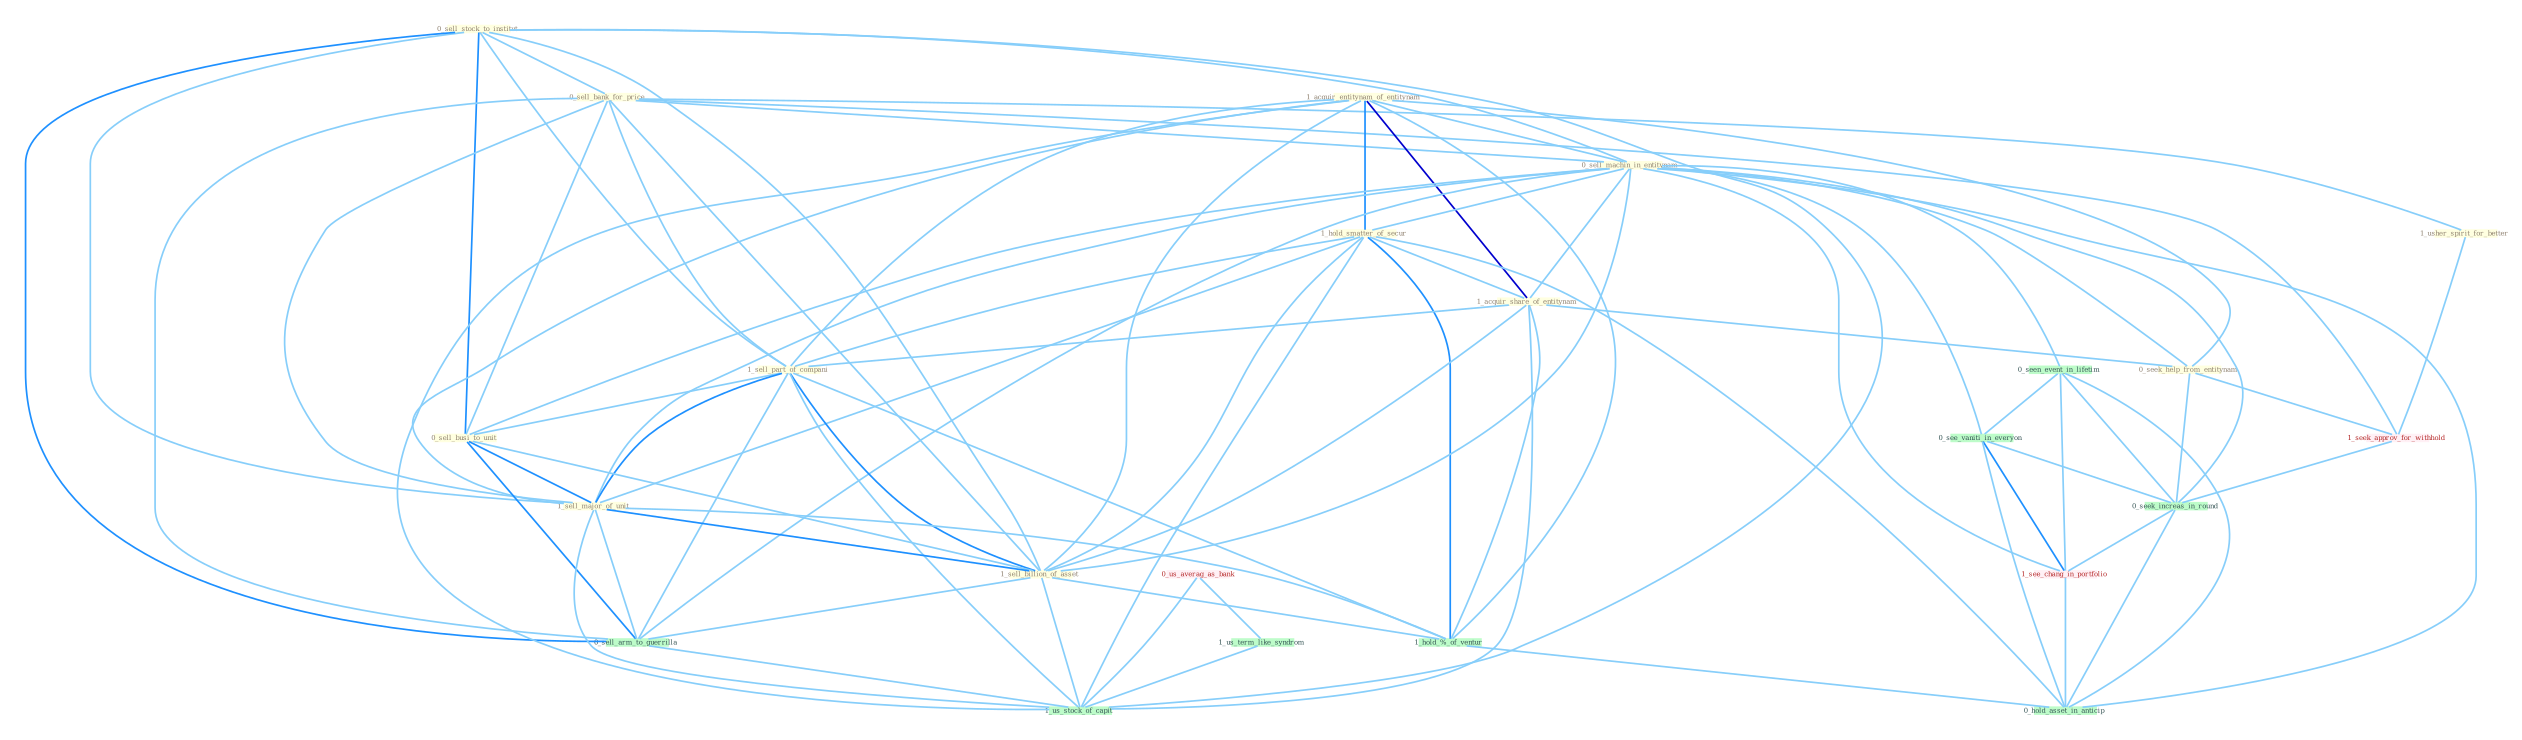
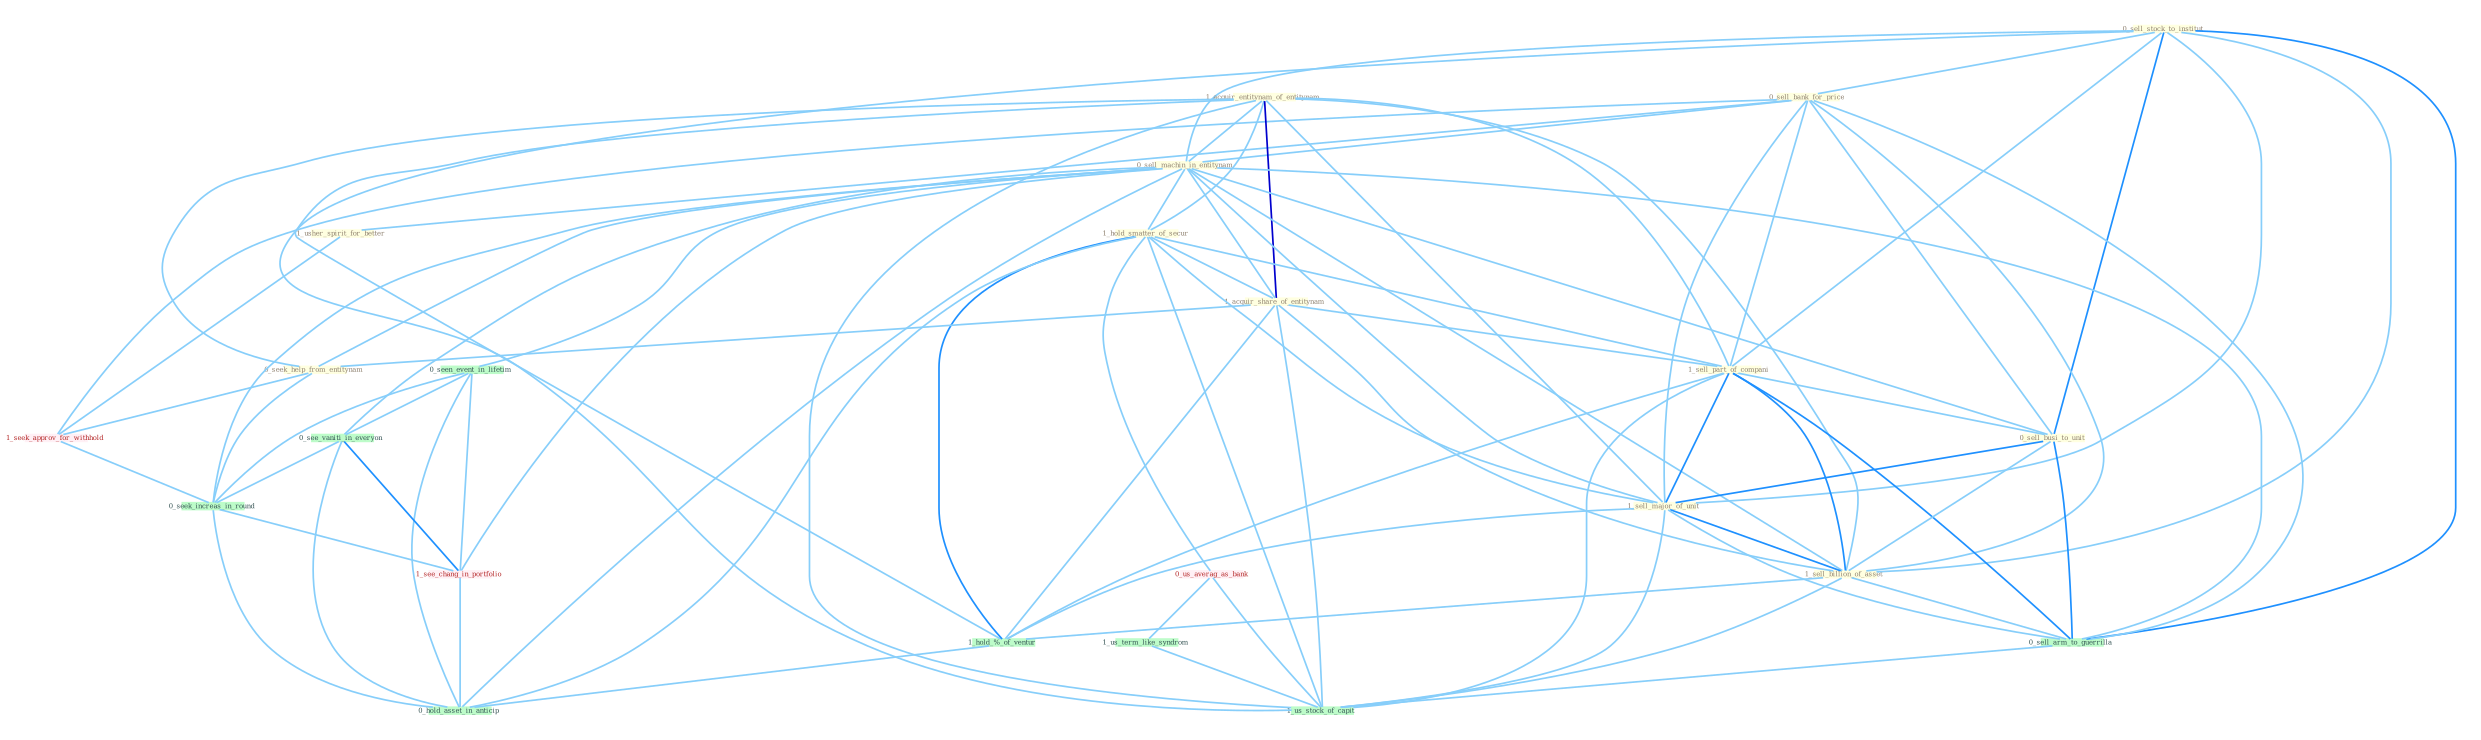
edge "1_acquir_entitynam_of_entitynam" -- "1_hold_smatter_of_secur": color #1e90ff -> #87cefa
edge "1_hold_smatter_of_secur" -- "1_sell_billion_of_asset": now "1_hold_smatter_of_secur" -- "0_us_averag_as_bank"
edge "1_sell_part_of_compani" -- "0_sell_arm_to_guerrilla": color #87cefa -> #1e90ff
